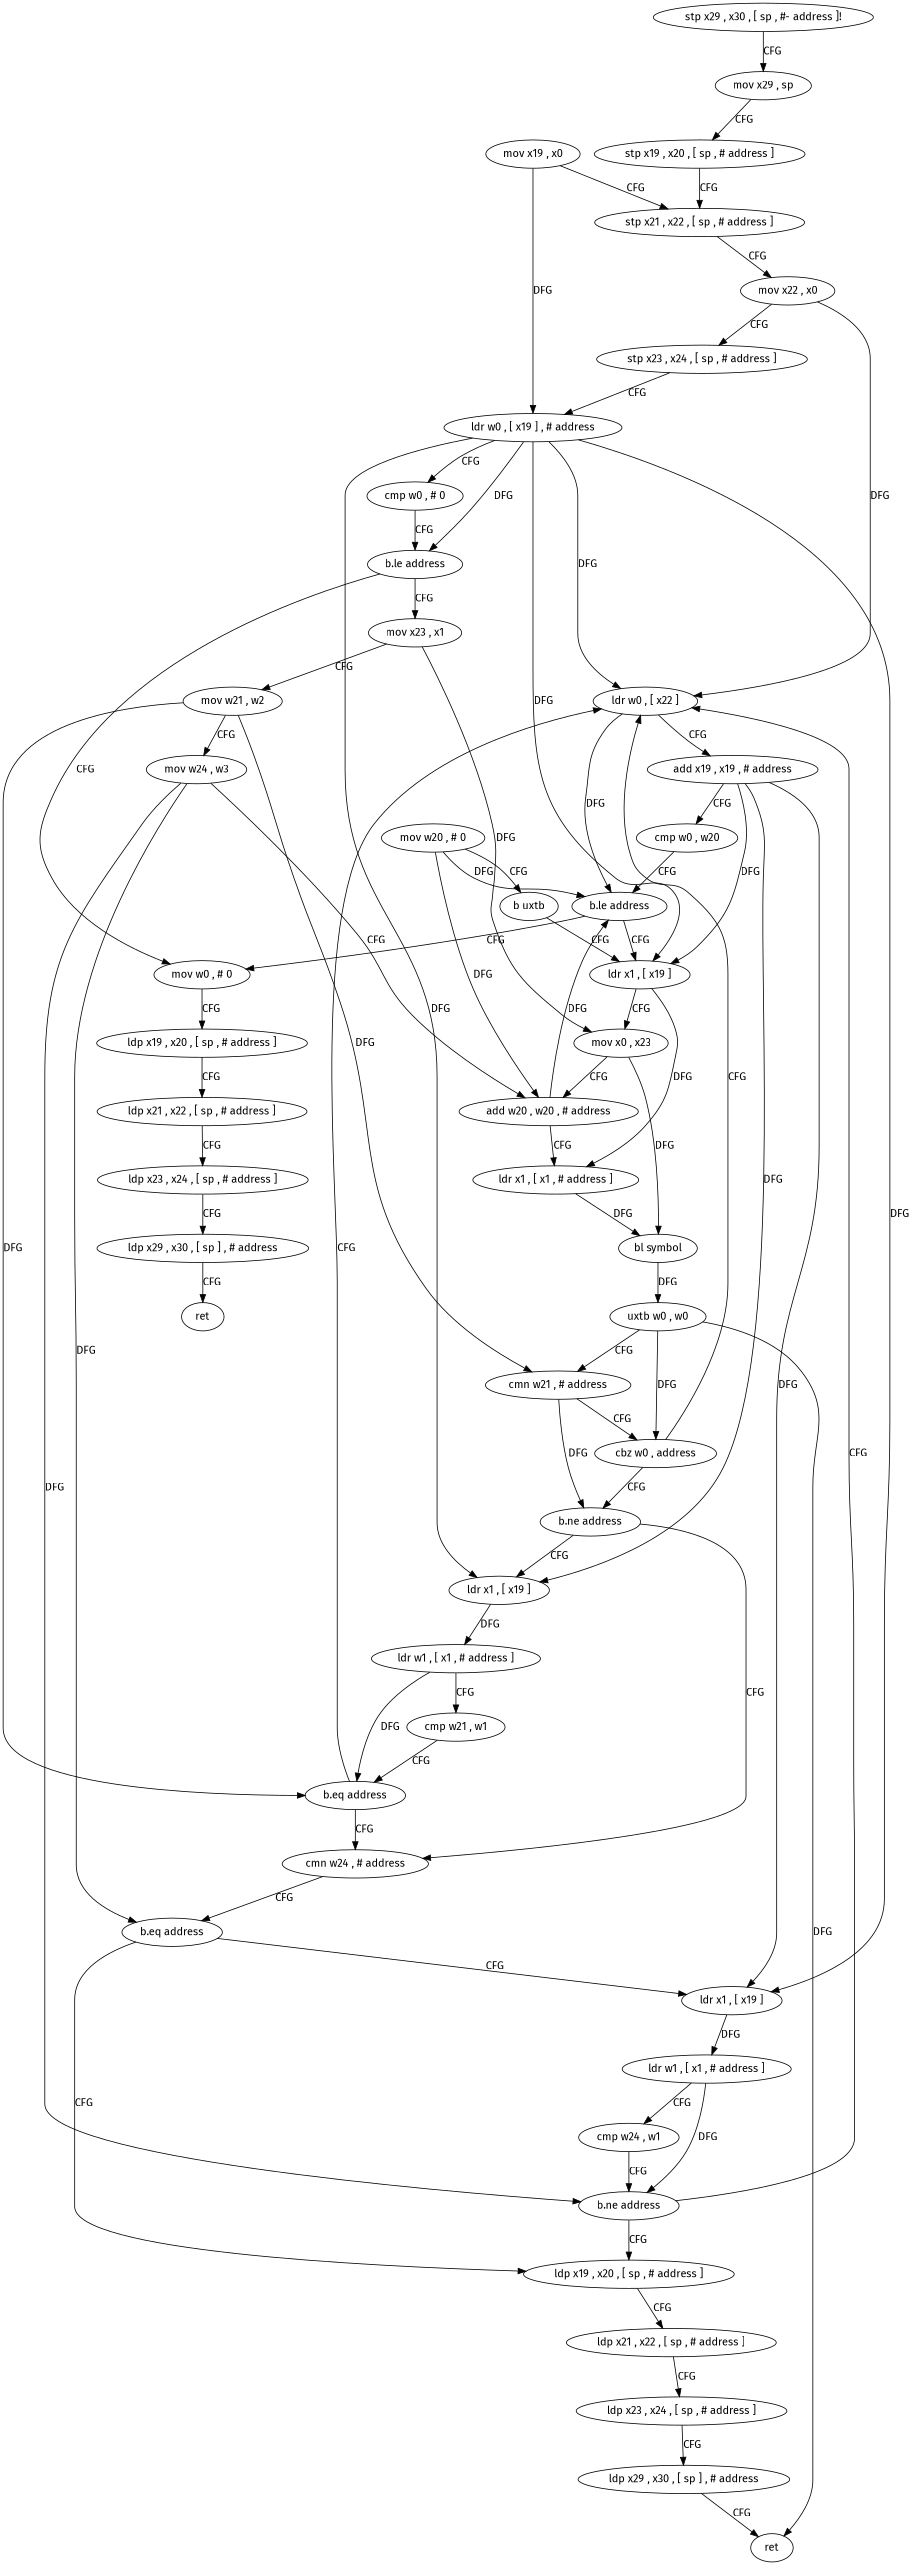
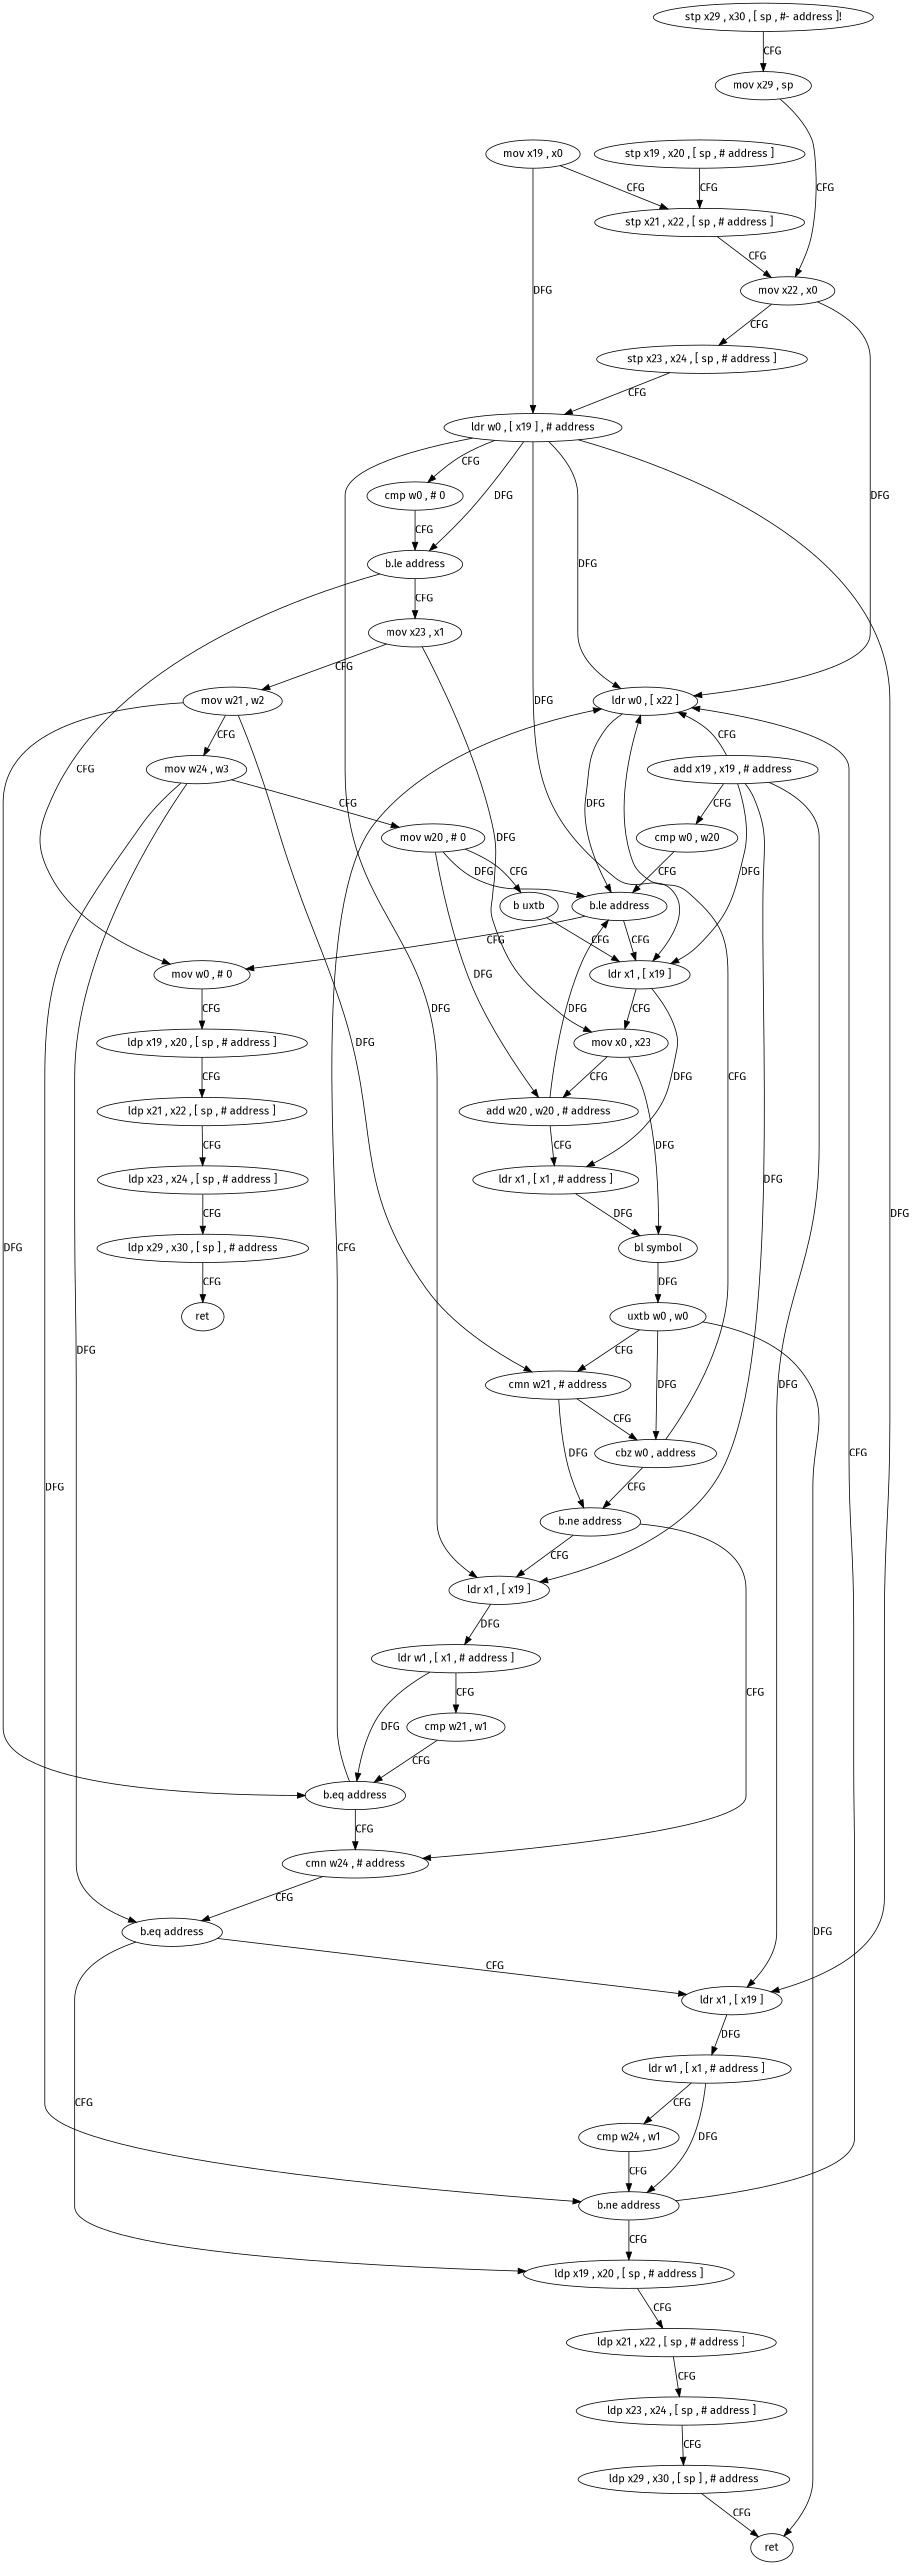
edge "mov x29 , sp" -> "stp x19 , x20 , [ sp , # address ]": now "mov x29 , sp" -> "mov x22 , x0"
edge "ldr w0 , [ x22 ]" -> "add x19 , x19 , # address": reversed
edge "mov w24 , w3" -> "add w20 , w20 , # address": now "mov w24 , w3" -> "mov w20 , # 0"
